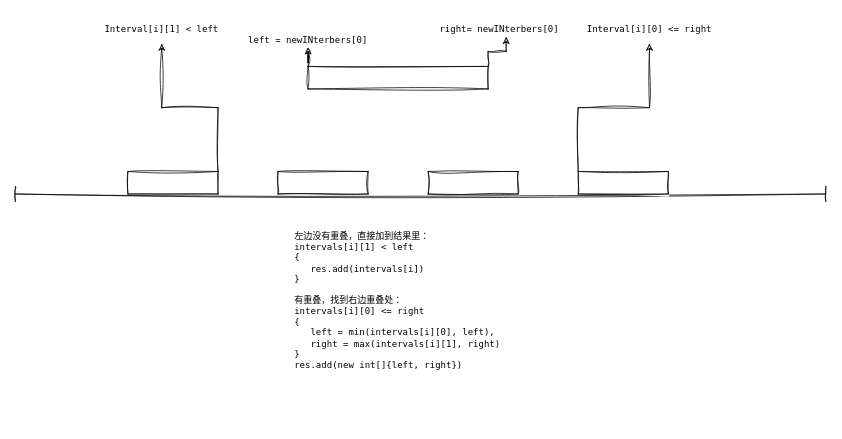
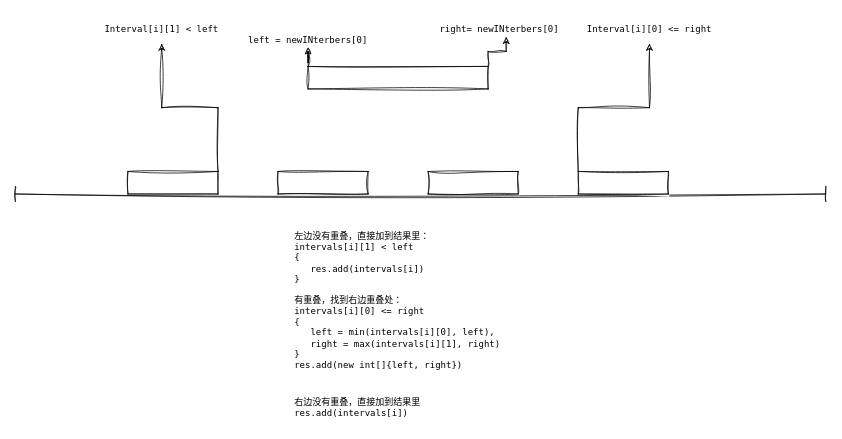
node "右边没有重叠，直接加到结果里 res.add(intervals[i])": added
